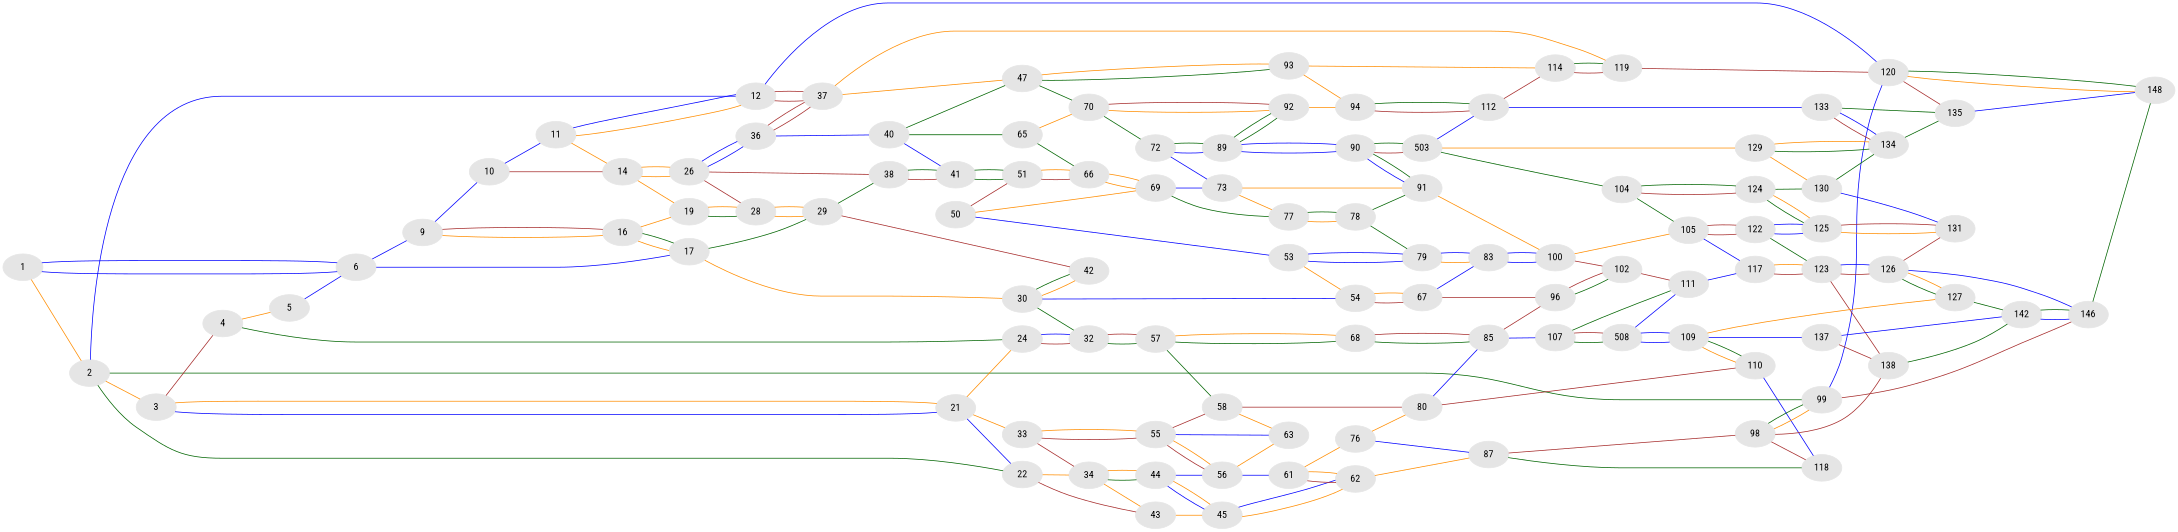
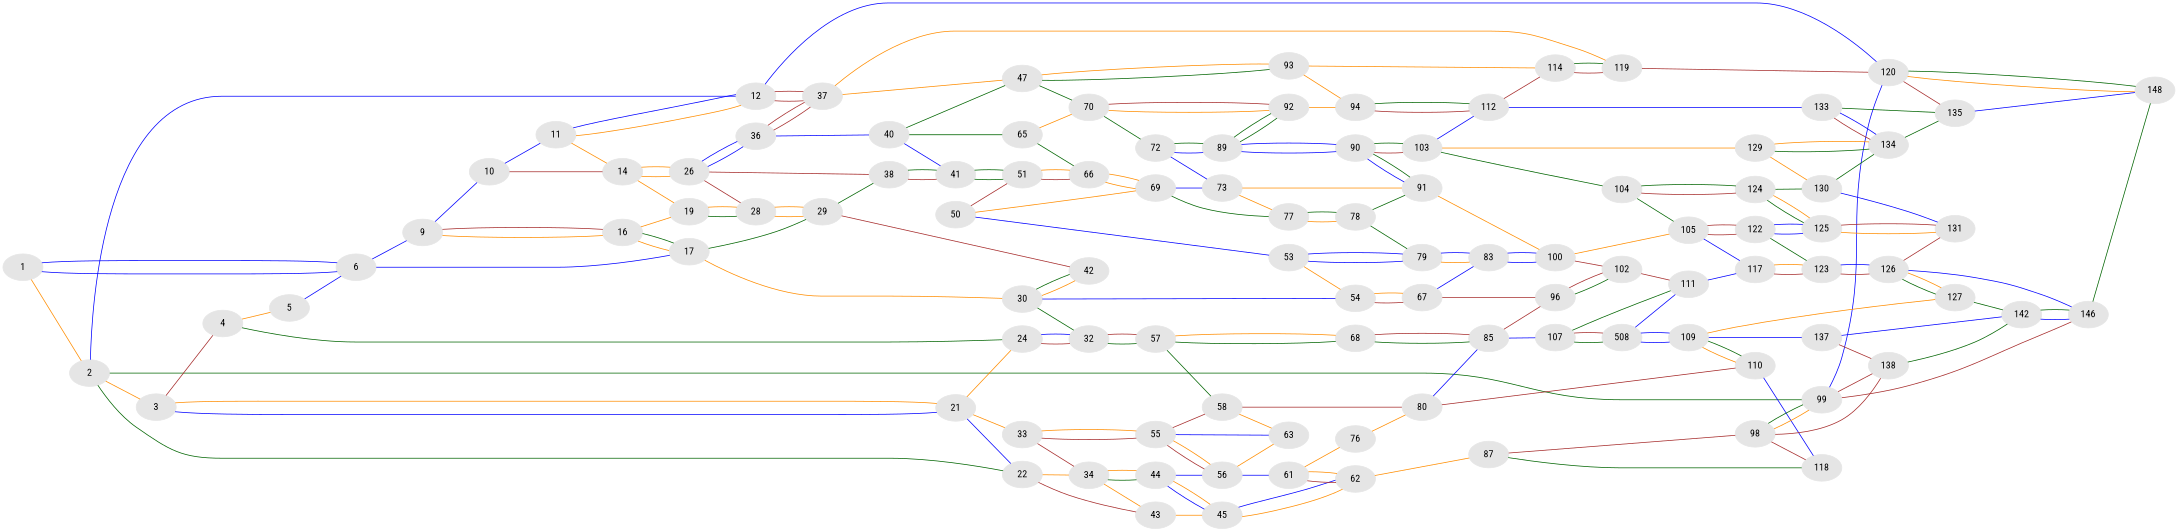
node "503": label "503" -> "103"
edge "123" -- "138": now "99" -- "138"
edge "76" -- "87": removed
